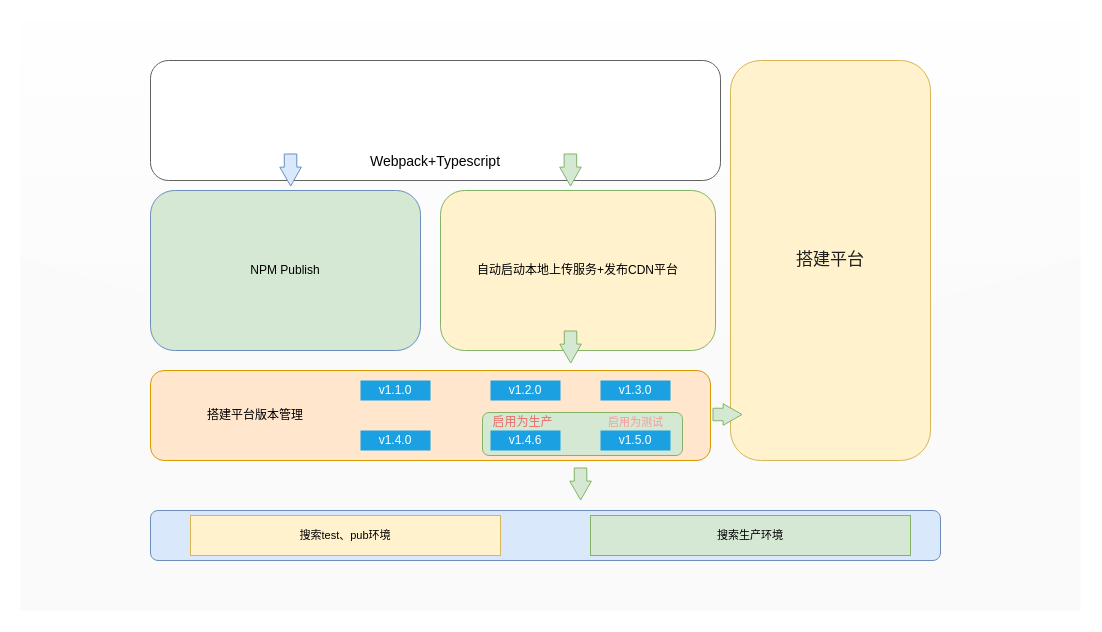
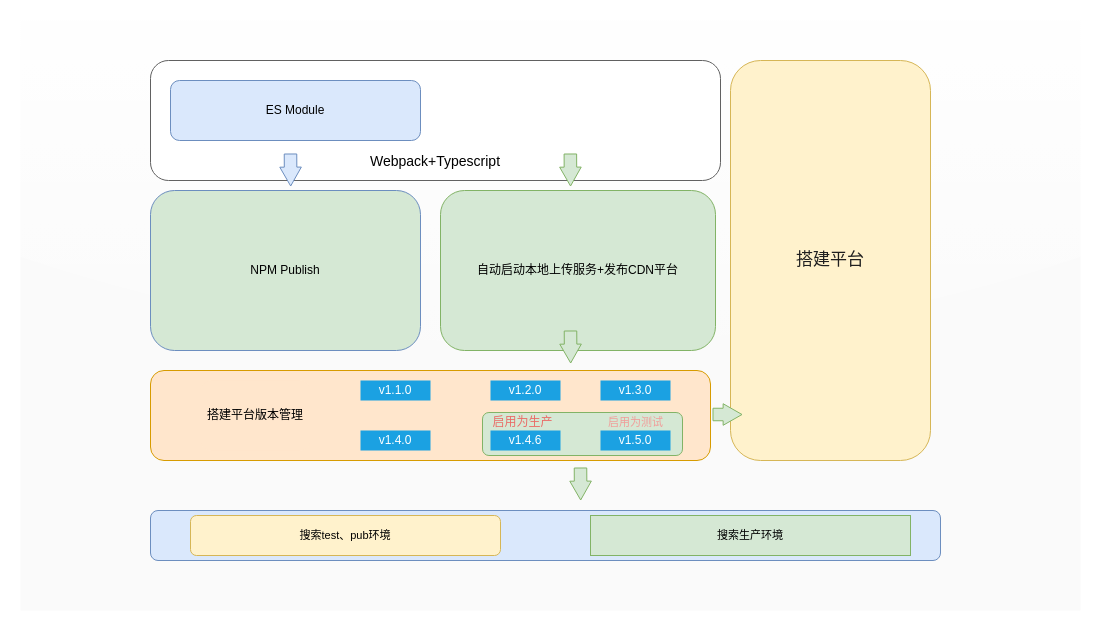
node "ES Module": added
node "自动启动本地上传服务+发布CDN平台": fillcolor #fff2cc -> #d5e8d4
node "搜索test、pub环境": shape rectangle -> rounded rectangle
